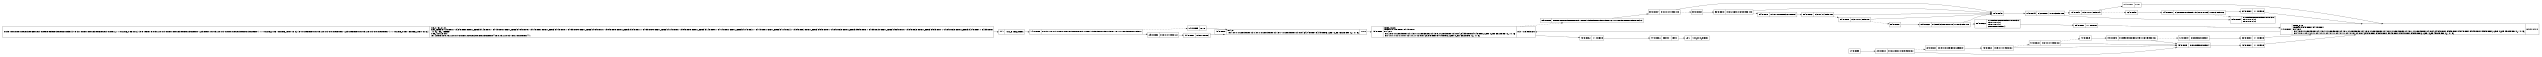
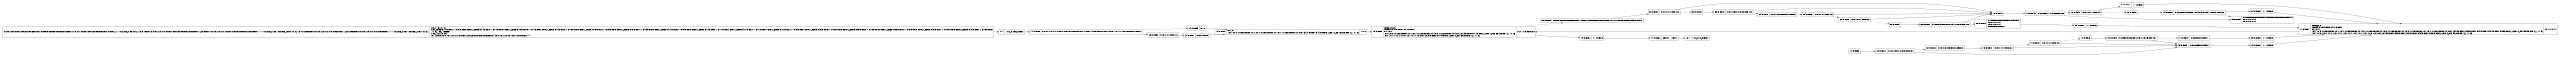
node "81: 0x0081": text "BACK" -> "SYNTHETIC"
node "65: 0x0054": text "r7.mPostponedTransactions.remove(r2)" -> "r7.mPostponedTransactions.executePostponedTransaction(r2)"
